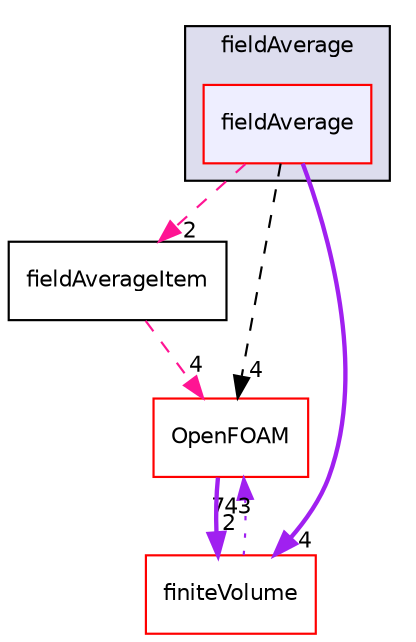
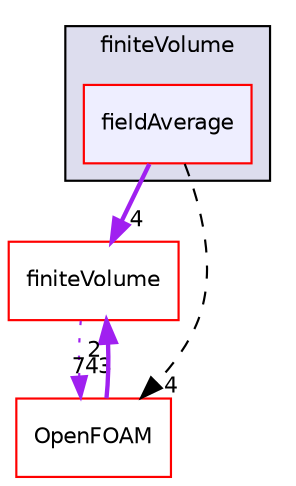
cluster "fieldAverage": label "fieldAverage" -> "finiteVolume"
node "fieldAverageItem": removed
